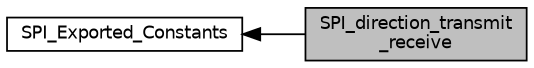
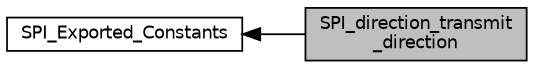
node "SPI_direction_transmit _receive": label "SPI_direction_transmit _receive" -> "SPI_direction_transmit _direction"
